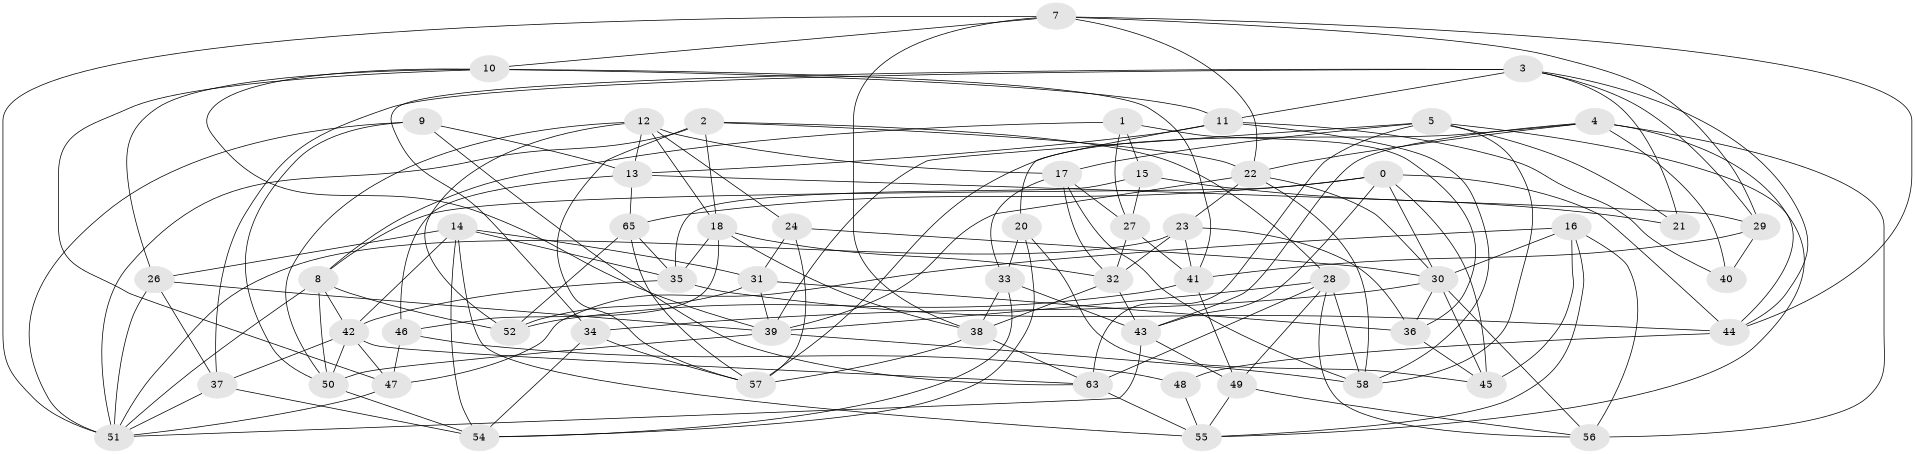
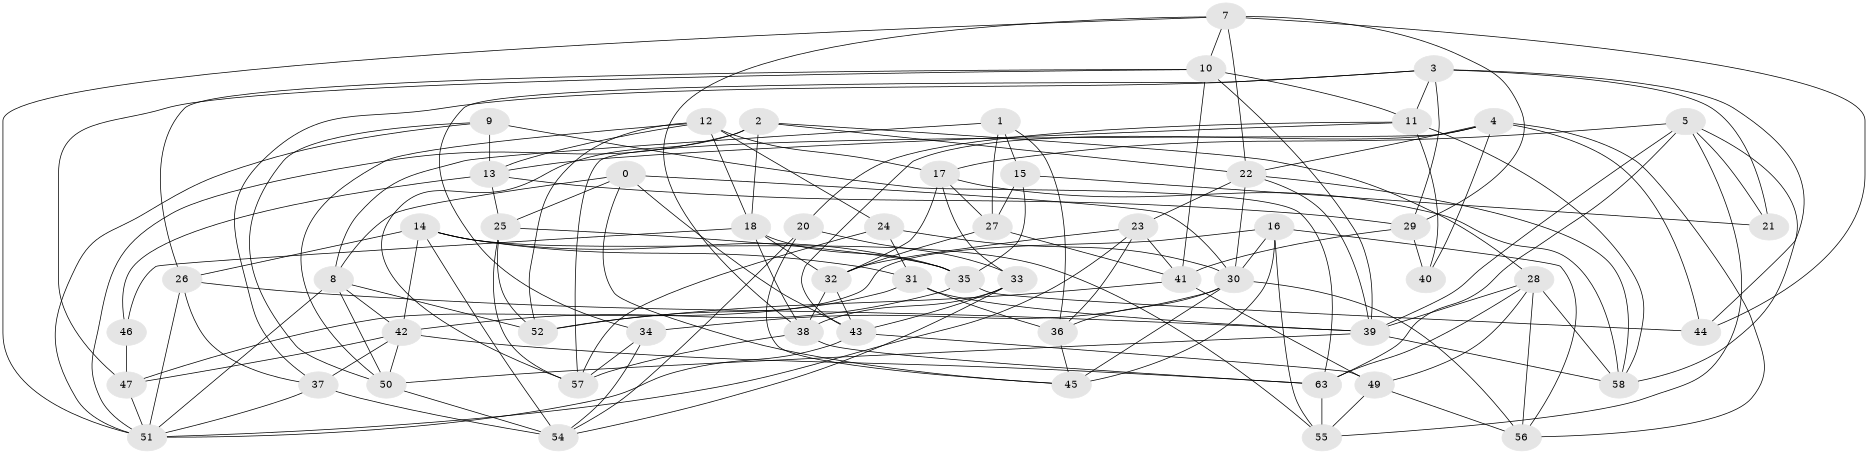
edge "0" -- "44": removed
node "65": label "65" -> "25"
node "48": removed
